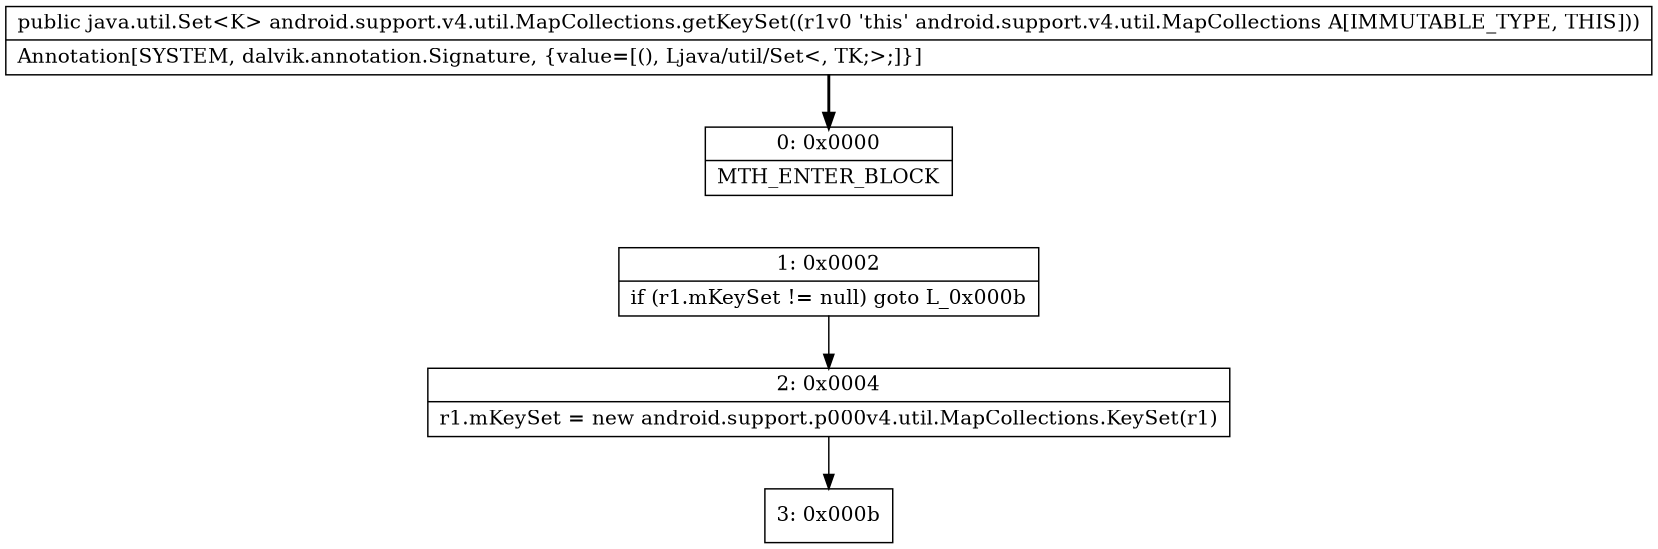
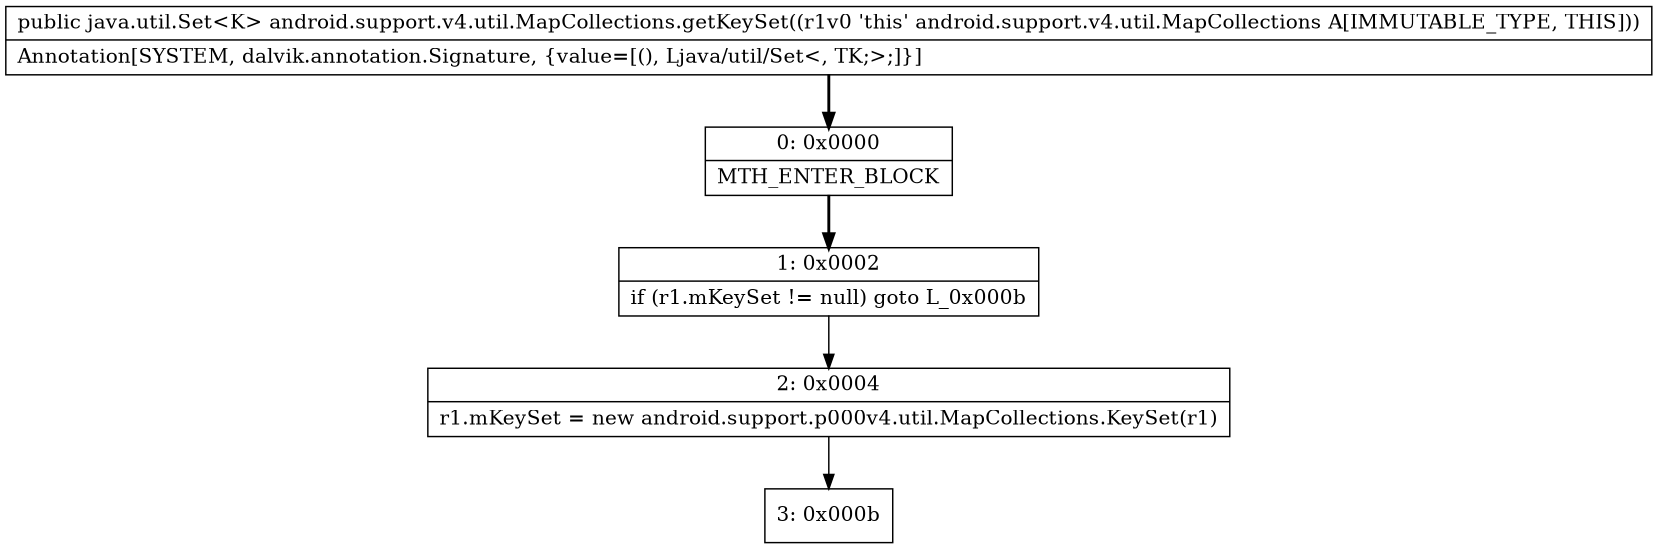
edge "0: 0x0000" -> "1: 0x0002": added
